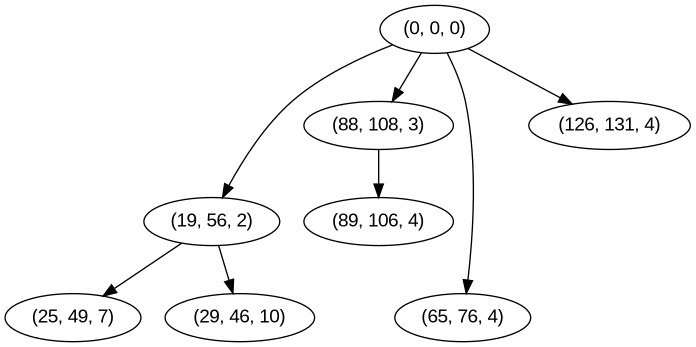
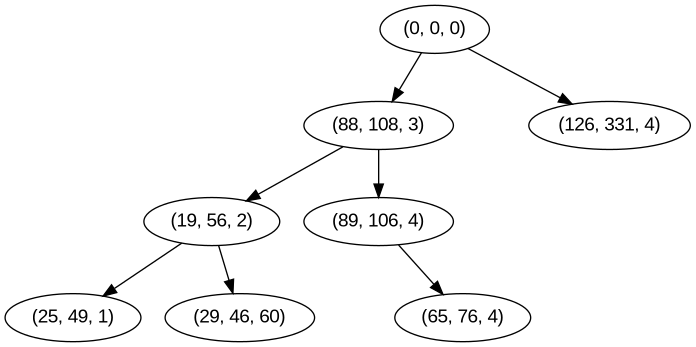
edge "(0, 0, 0)" -> "(19, 56, 2)": now "(88, 108, 3)" -> "(19, 56, 2)"
node "(126, 131, 4)": label "(126, 131, 4)" -> "(126, 331, 4)"
edge "(0, 0, 0)" -> "(65, 76, 4)": now "(89, 106, 4)" -> "(65, 76, 4)"
node "(25, 49, 7)": label "(25, 49, 7)" -> "(25, 49, 1)"
node "(29, 46, 10)": label "(29, 46, 10)" -> "(29, 46, 60)"
